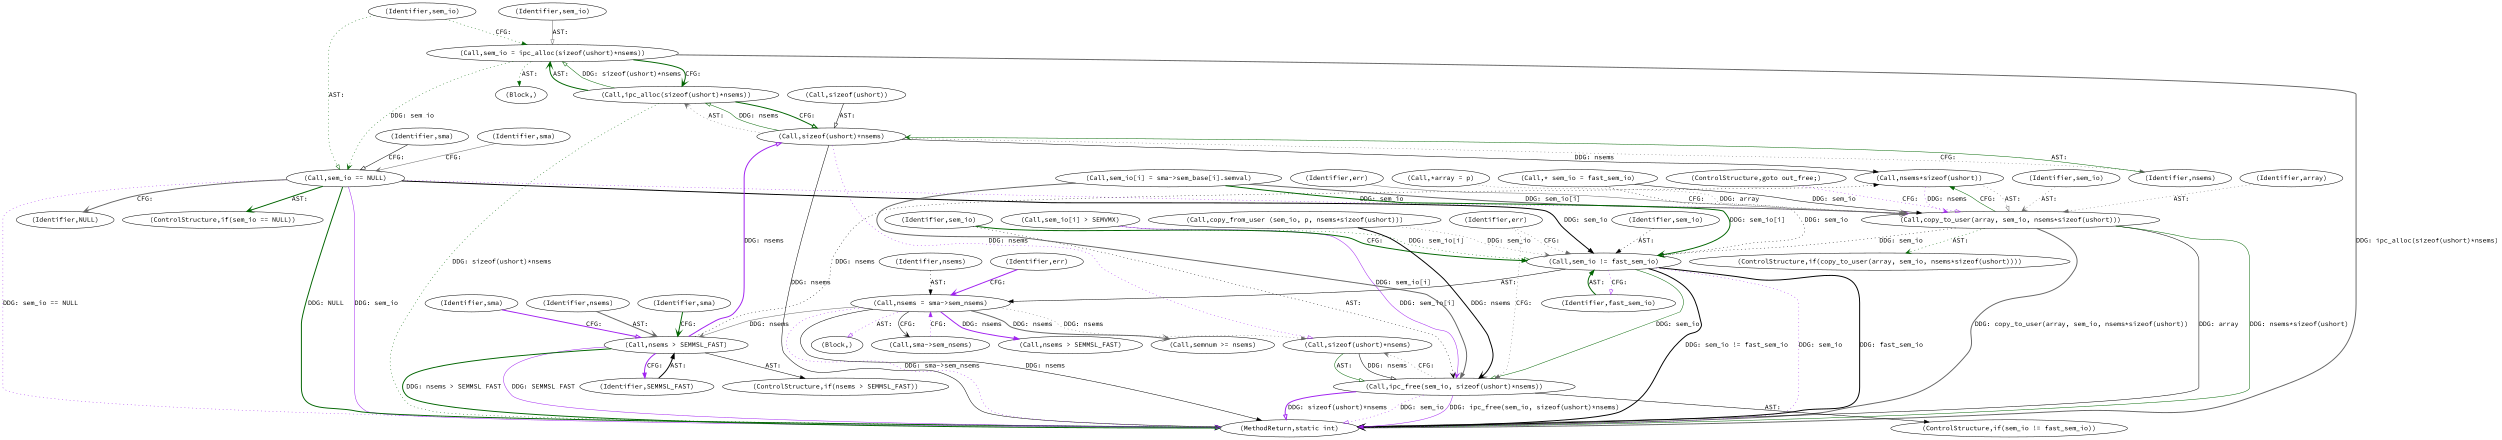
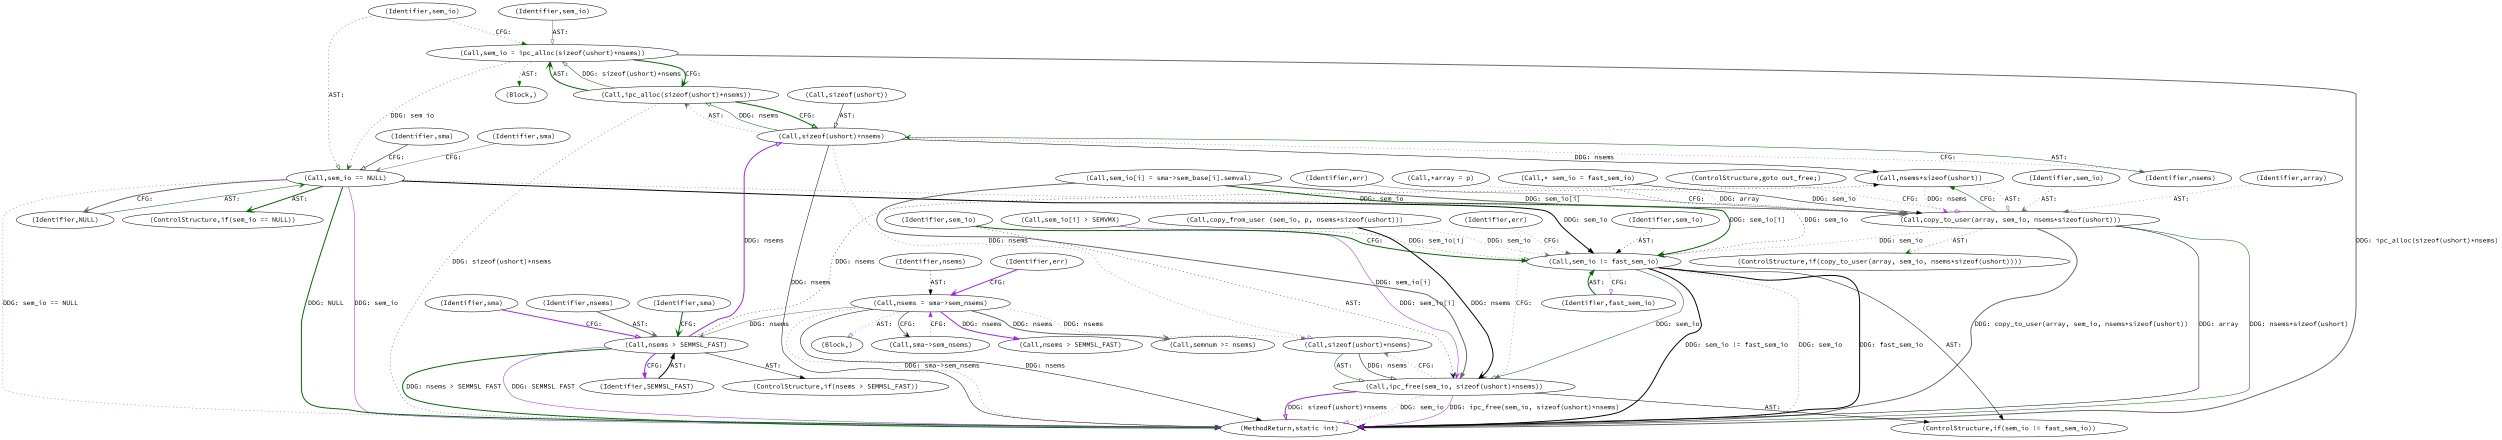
edge "(Identifier,NULL)" -> "(Call,sem_io == NULL)": added, label "AST:"
edge "(Call,copy_to_user(array, sem_io, nsems*sizeof(ushort)))" -> "(Call,sem_io != fast_sem_io)": color black -> gray40
edge "(Call,sem_io != fast_sem_io)" -> "(Call,nsems = sma->sem_nsems)": now "(Call,sem_io != fast_sem_io)" -> "(ControlStructure,if(sem_io != fast_sem_io))"
